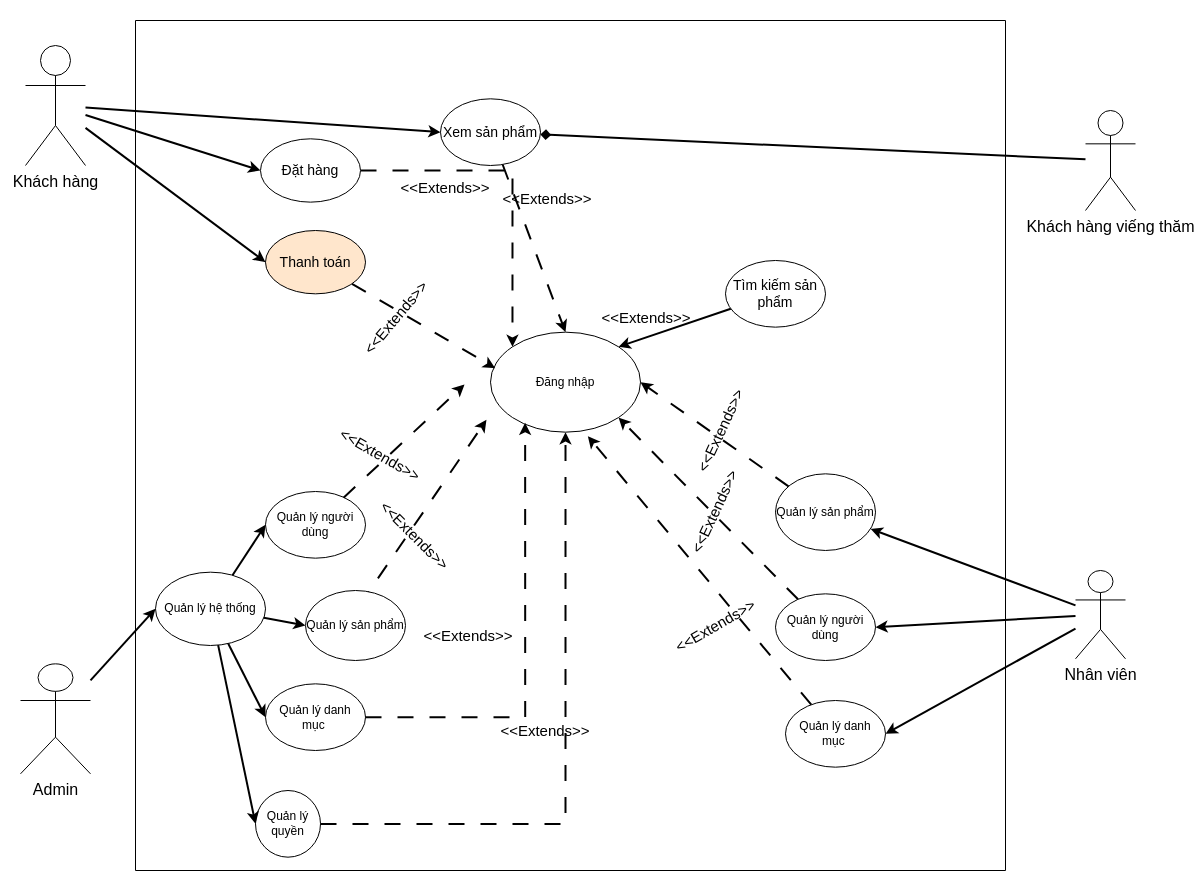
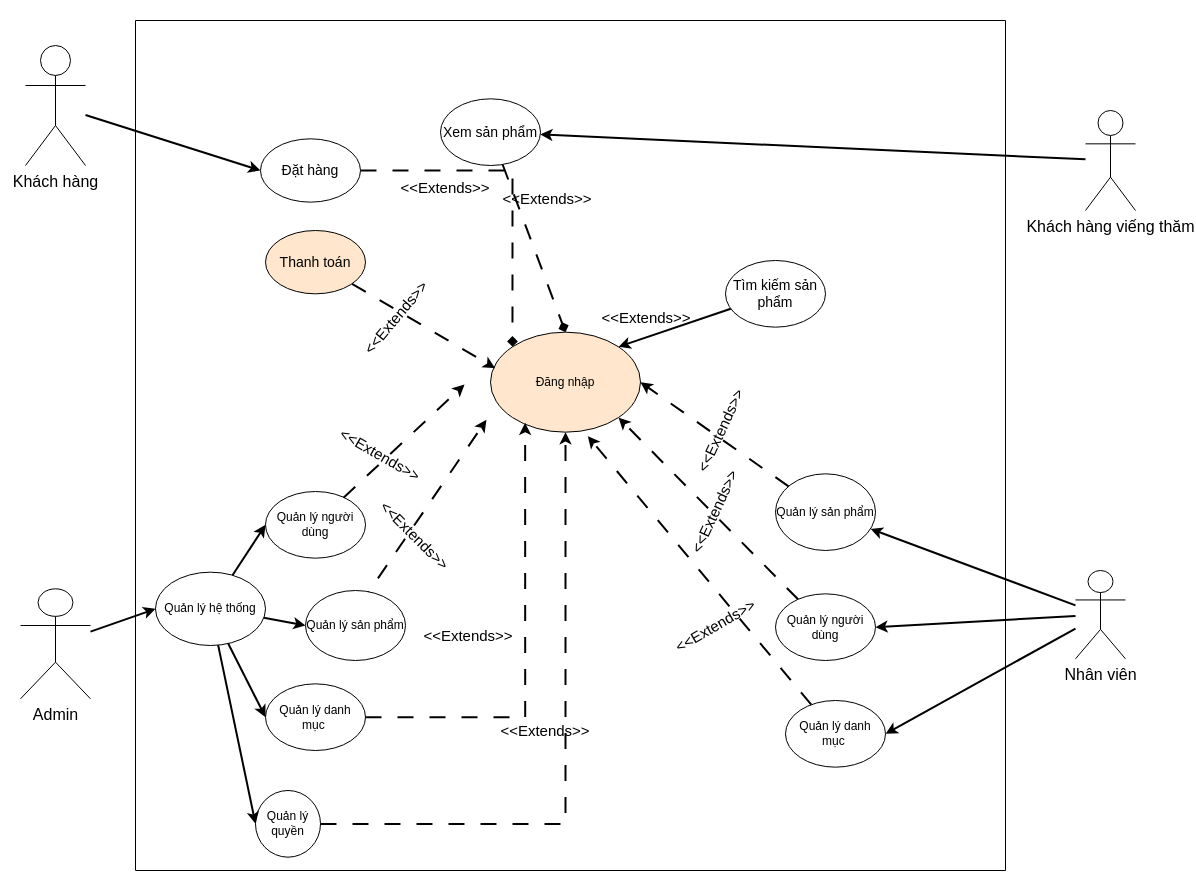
edge "Khách hàng" -> "Xem sản phẩm": removed
edge "Khách hàng viếng thăm" -> "Xem sản phẩm": arrowhead diamond -> classic
edge "Khách hàng" -> "Thanh toán": removed
edge "Xem sản phẩm" -> "Đăng nhập": arrowhead classic -> diamond
edge "Đặt hàng" -> "Đăng nhập": arrowhead classic -> diamond
node "Đăng nhập": fillcolor #ffffff -> #ffe6cc
node "Admin": moved (56, 719) -> (56, 644)
